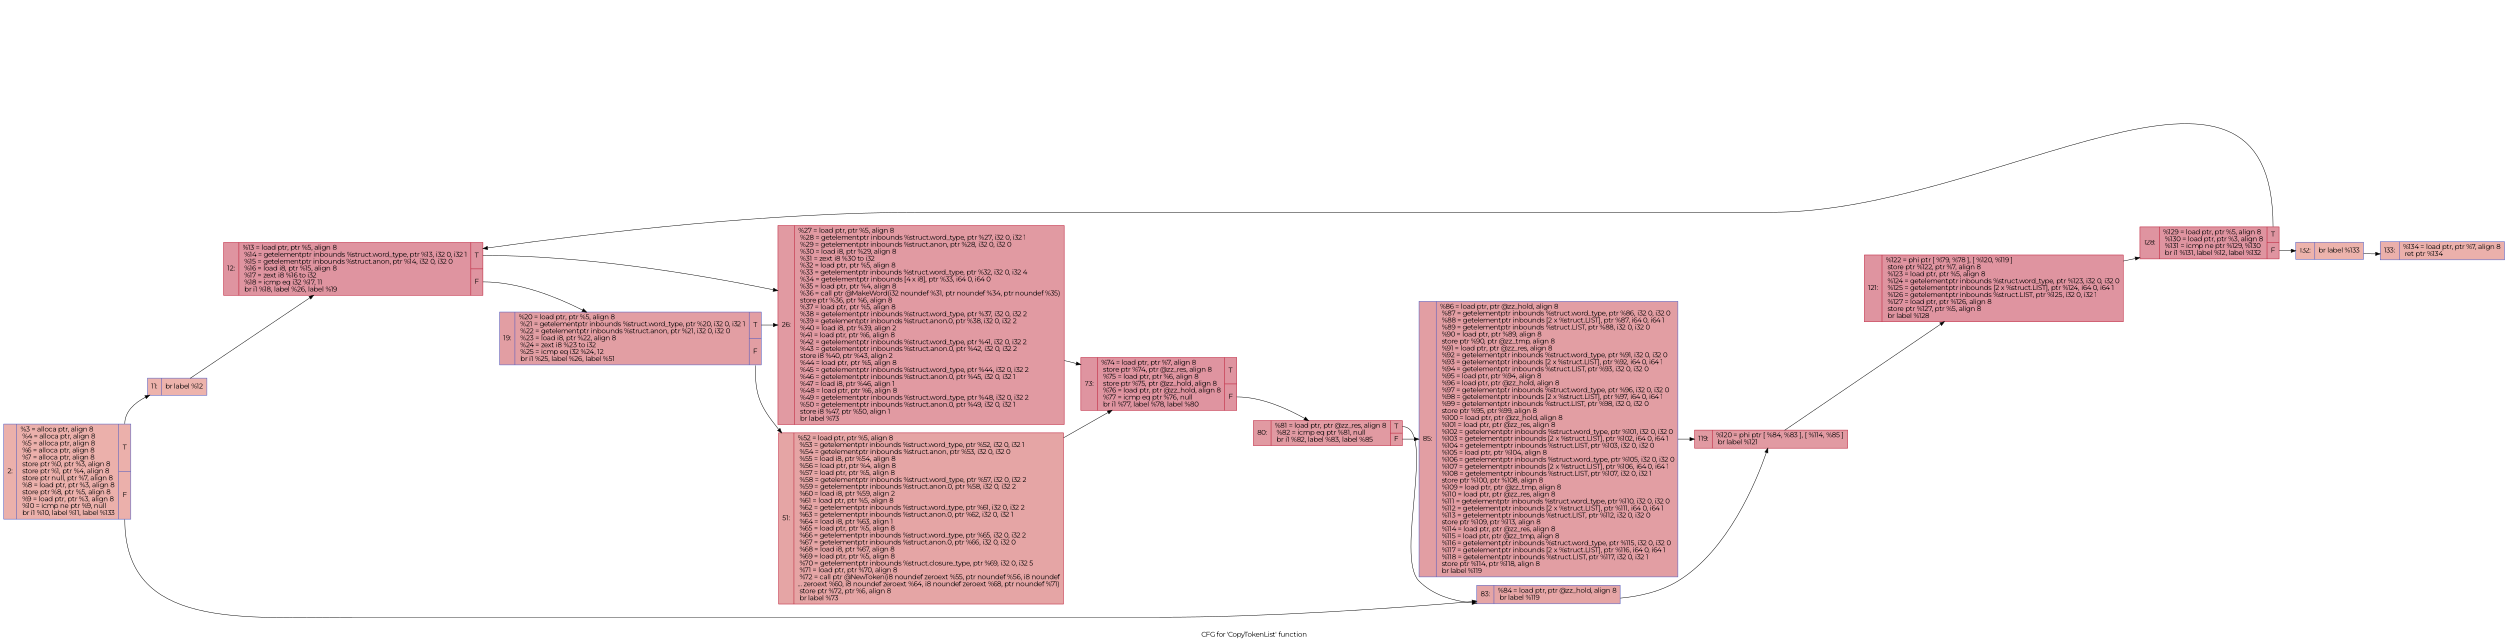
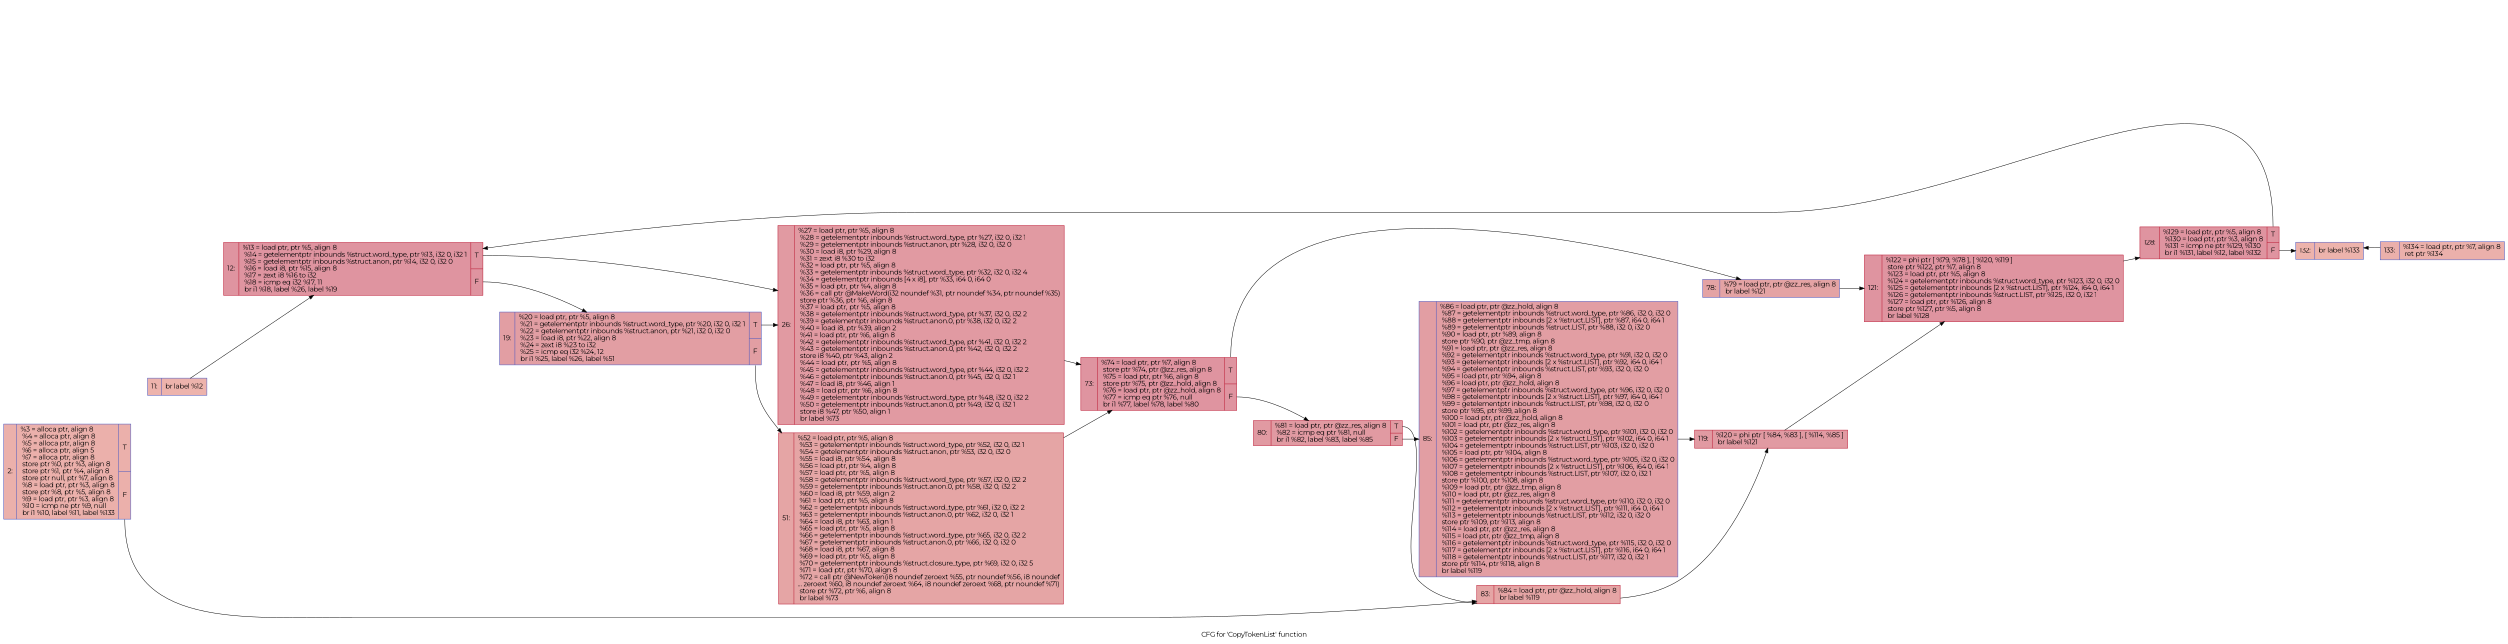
edge "132:" -> "133:": reversed
node "78:": added
edge "2:" -> "11:": removed
node "2:": text "%6 = alloca ptr, align 8" -> "%6 = alloca ptr, align 5"
node "83:": color #3d50c3ff -> #b70d28ff
